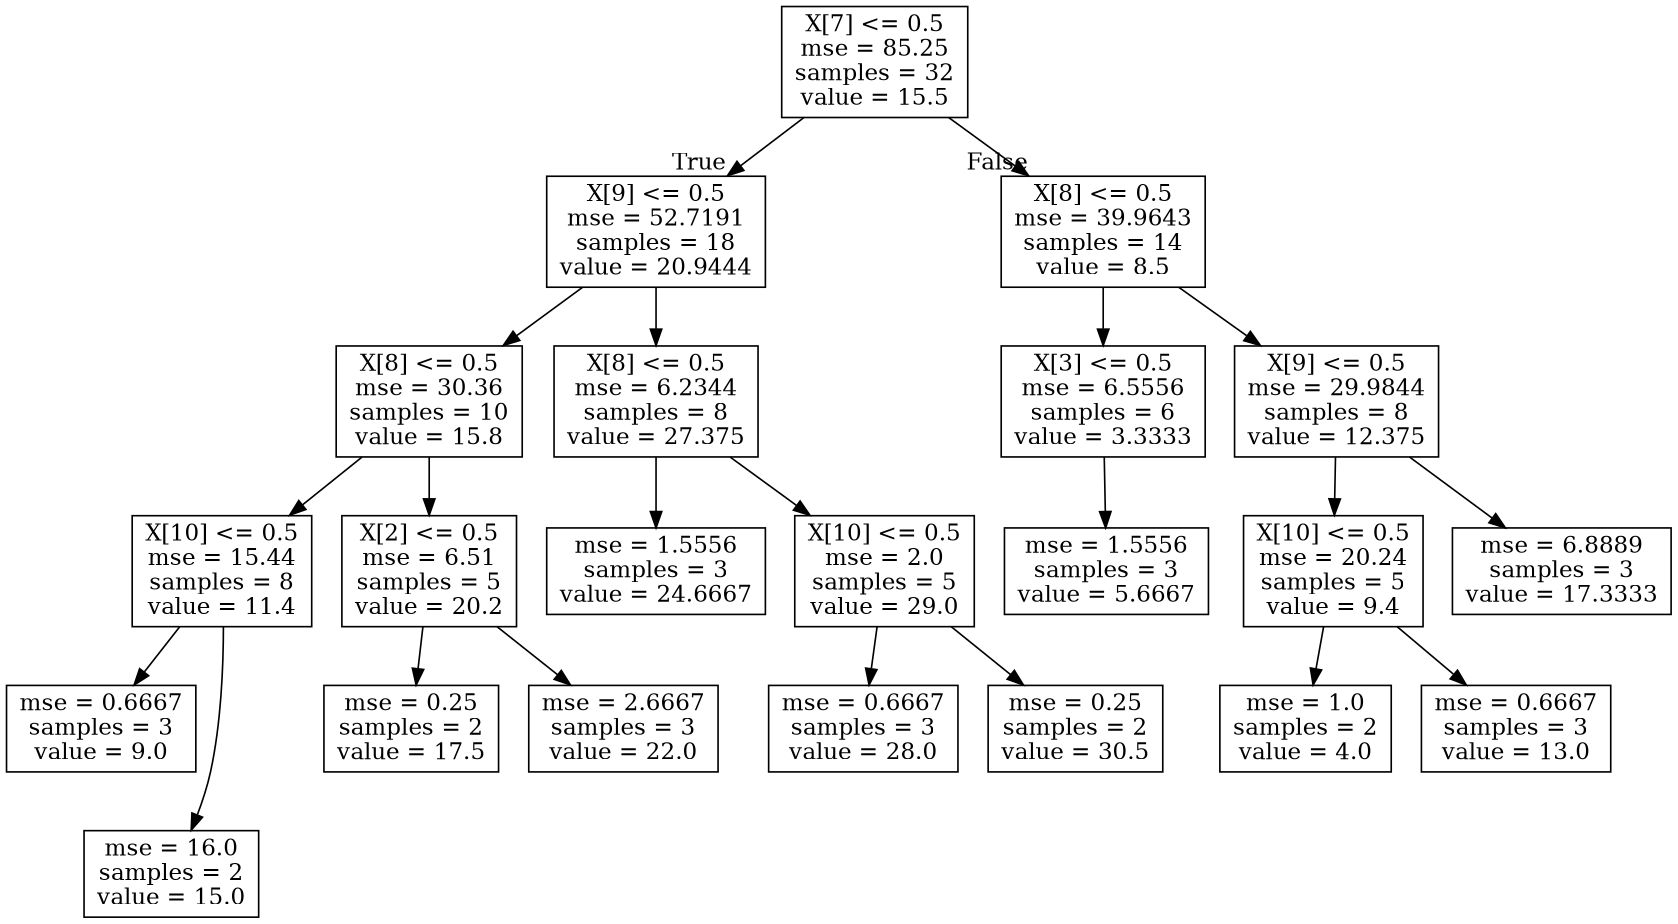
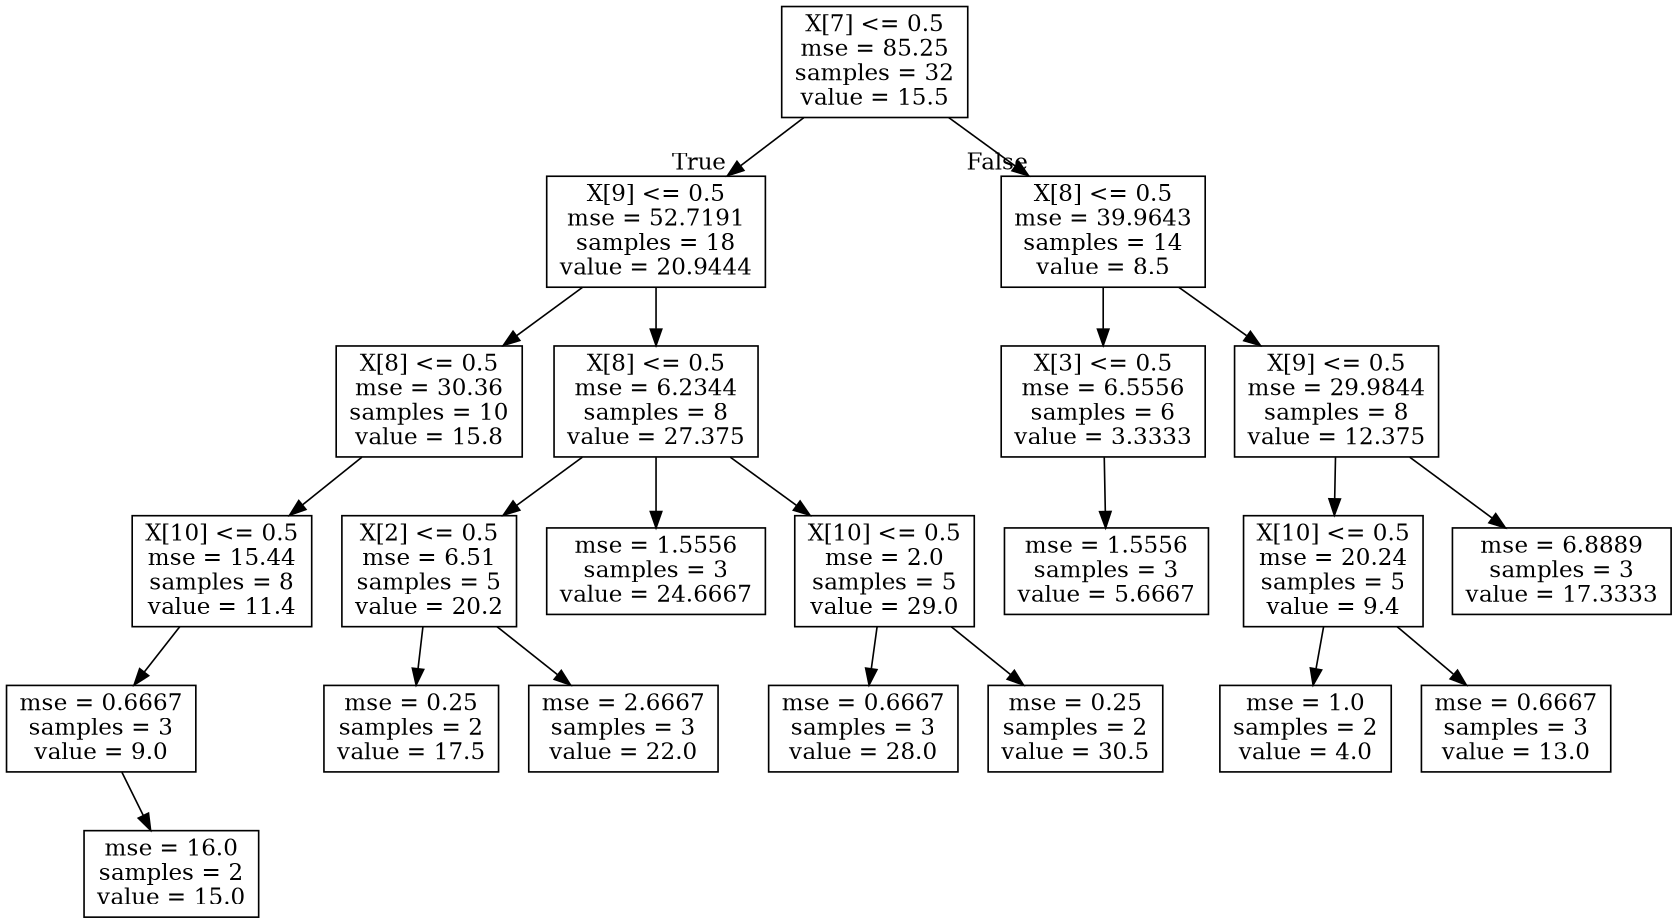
edge "X[8] <= 0.5 mse = 30.36 samples = 10 value = 15.8" -> "X[2] <= 0.5 mse = 6.51 samples = 5 value = 20.2": now "X[8] <= 0.5 mse = 6.2344 samples = 8 value = 27.375" -> "X[2] <= 0.5 mse = 6.51 samples = 5 value = 20.2"
edge "X[10] <= 0.5 mse = 15.44 samples = 8 value = 11.4" -> "mse = 16.0 samples = 2 value = 15.0": now "mse = 0.6667 samples = 3 value = 9.0" -> "mse = 16.0 samples = 2 value = 15.0"
